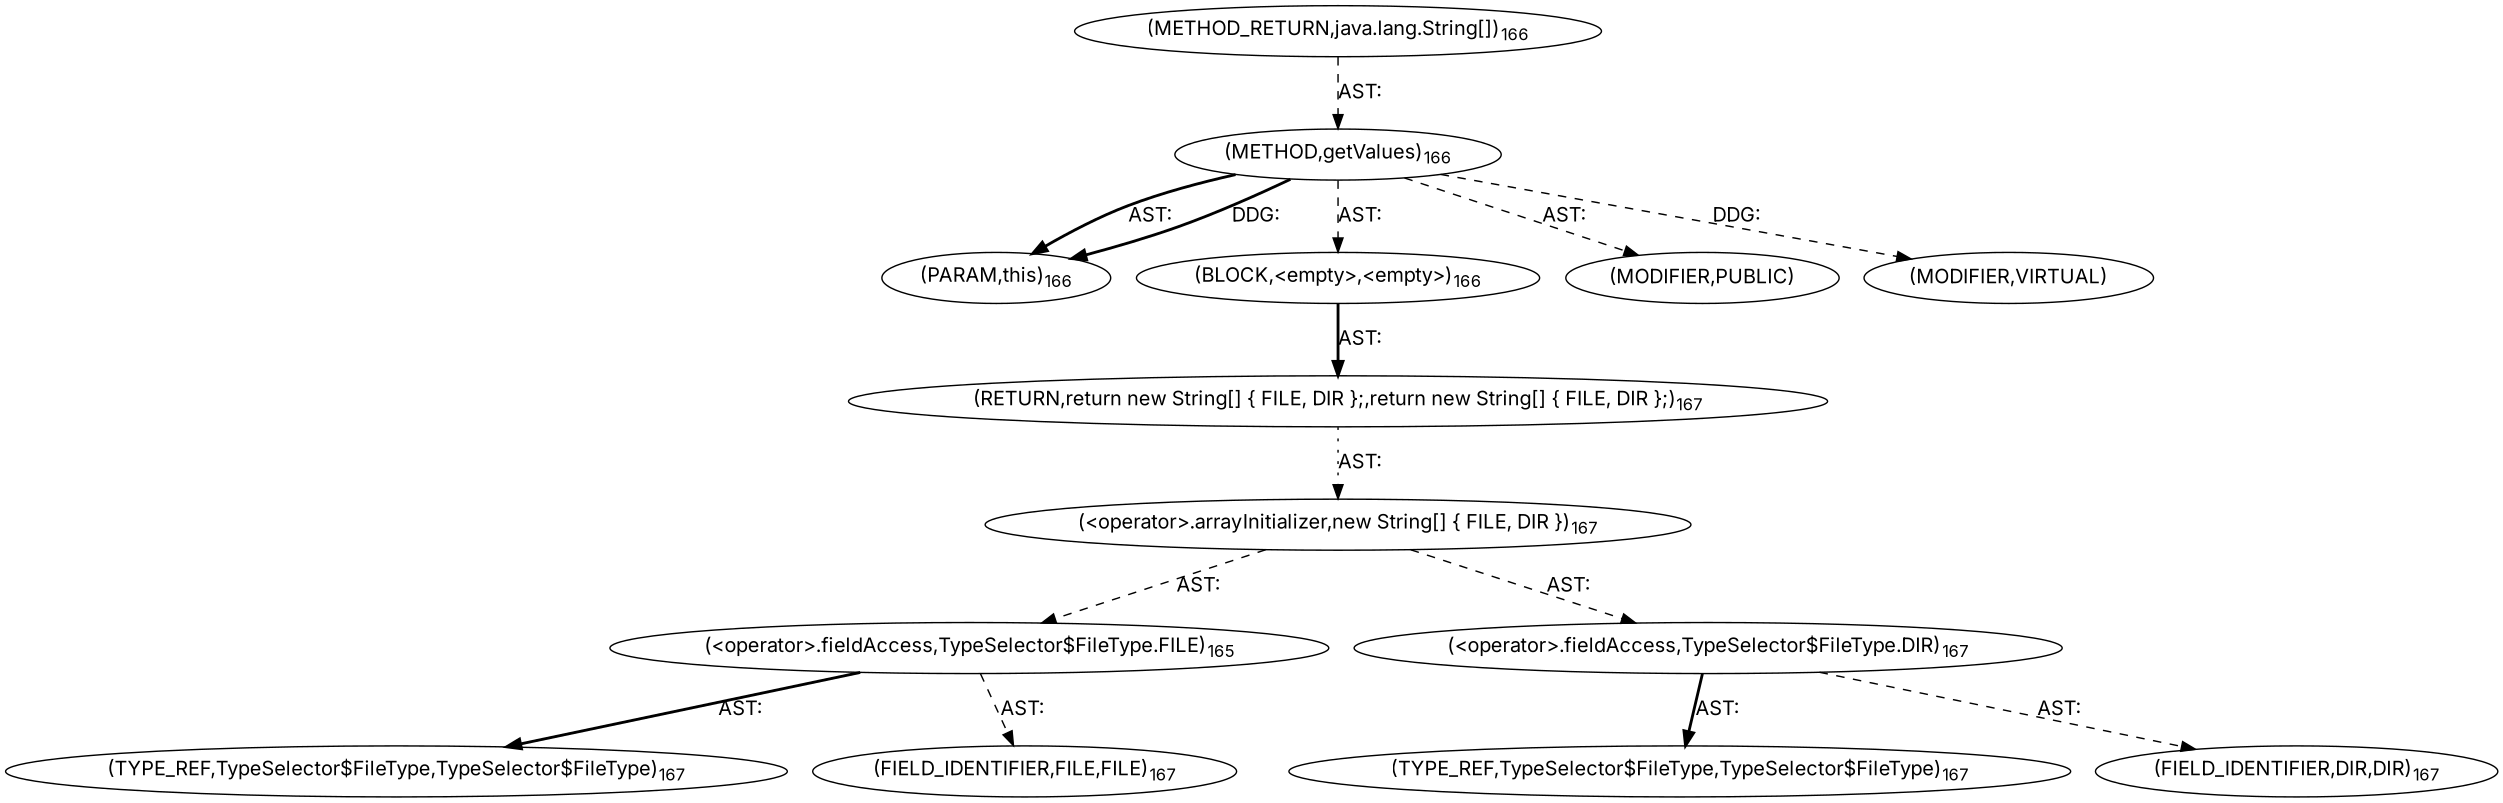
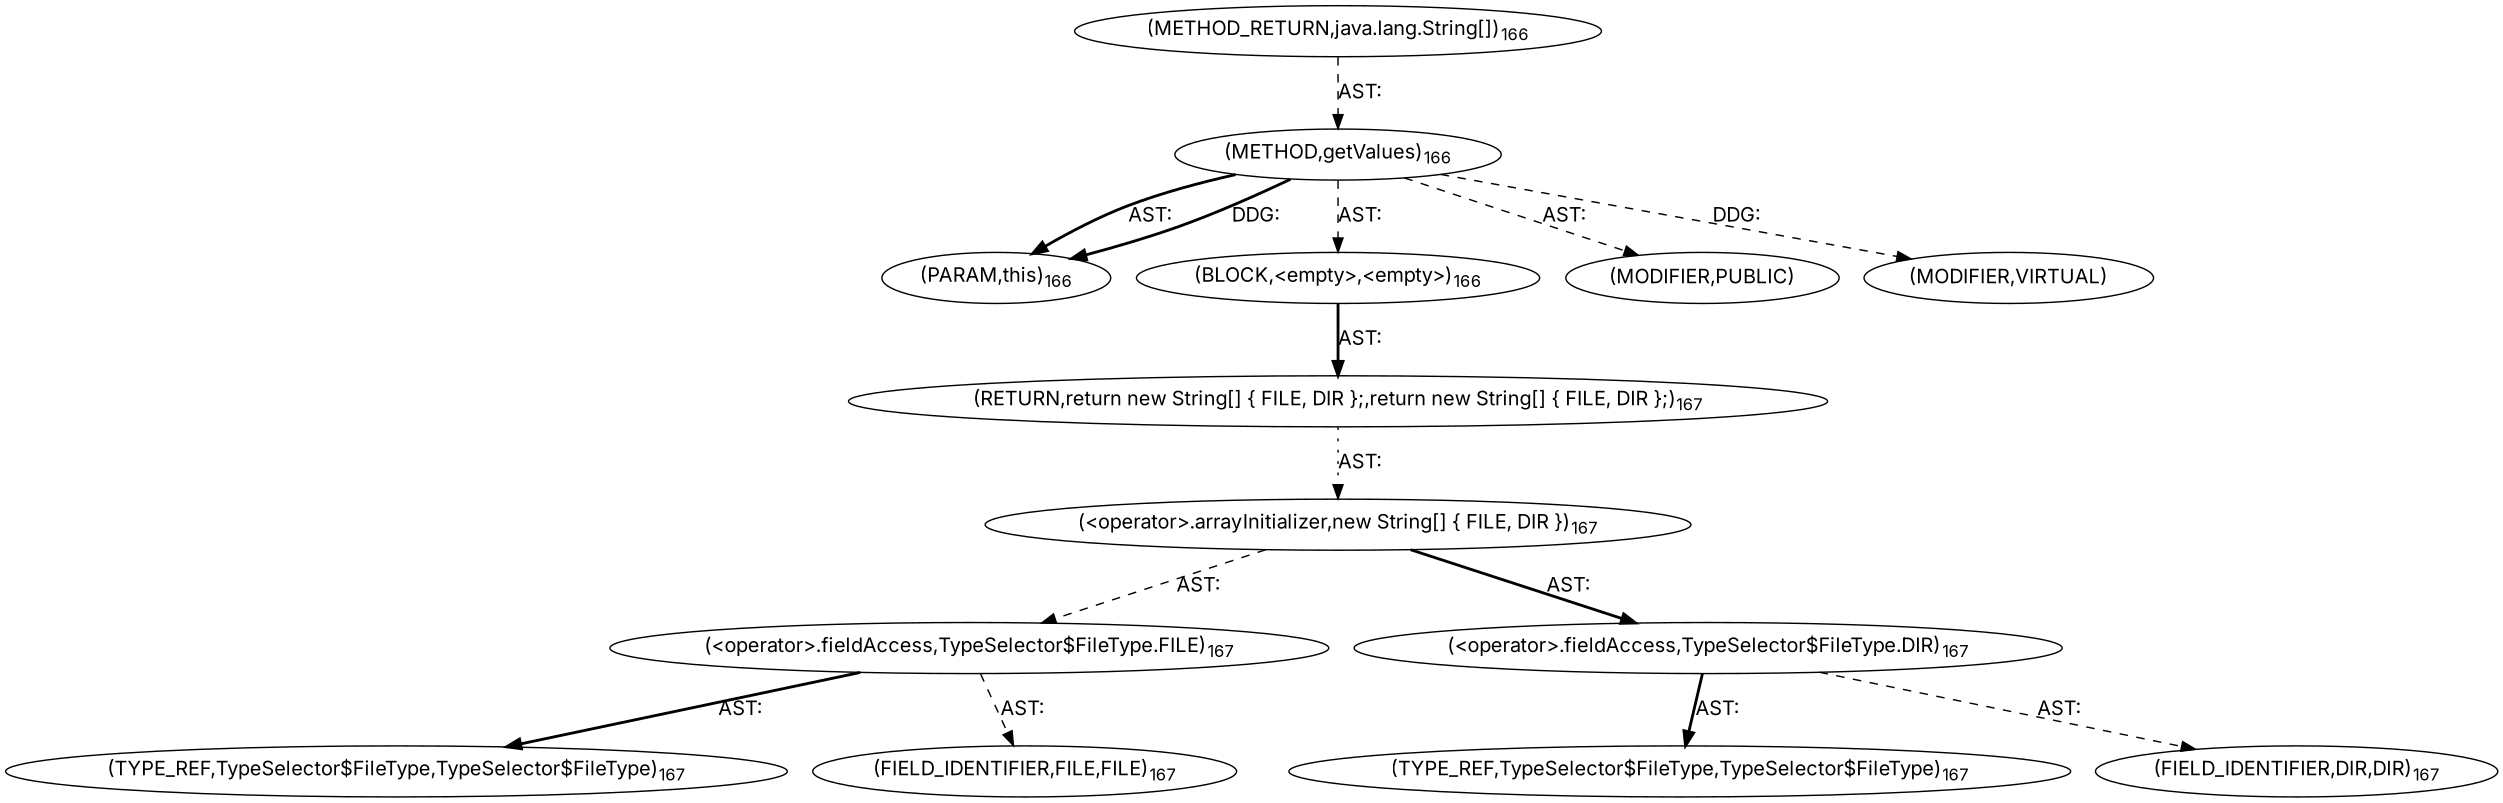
edge "(<operator>.arrayInitializer,new String[] { FILE, DIR })" -> "(<operator>.fieldAccess,TypeSelector$FileType.DIR)": style dashed -> bold
node "(<operator>.fieldAccess,TypeSelector$FileType.FILE)": text "165" -> "167"
